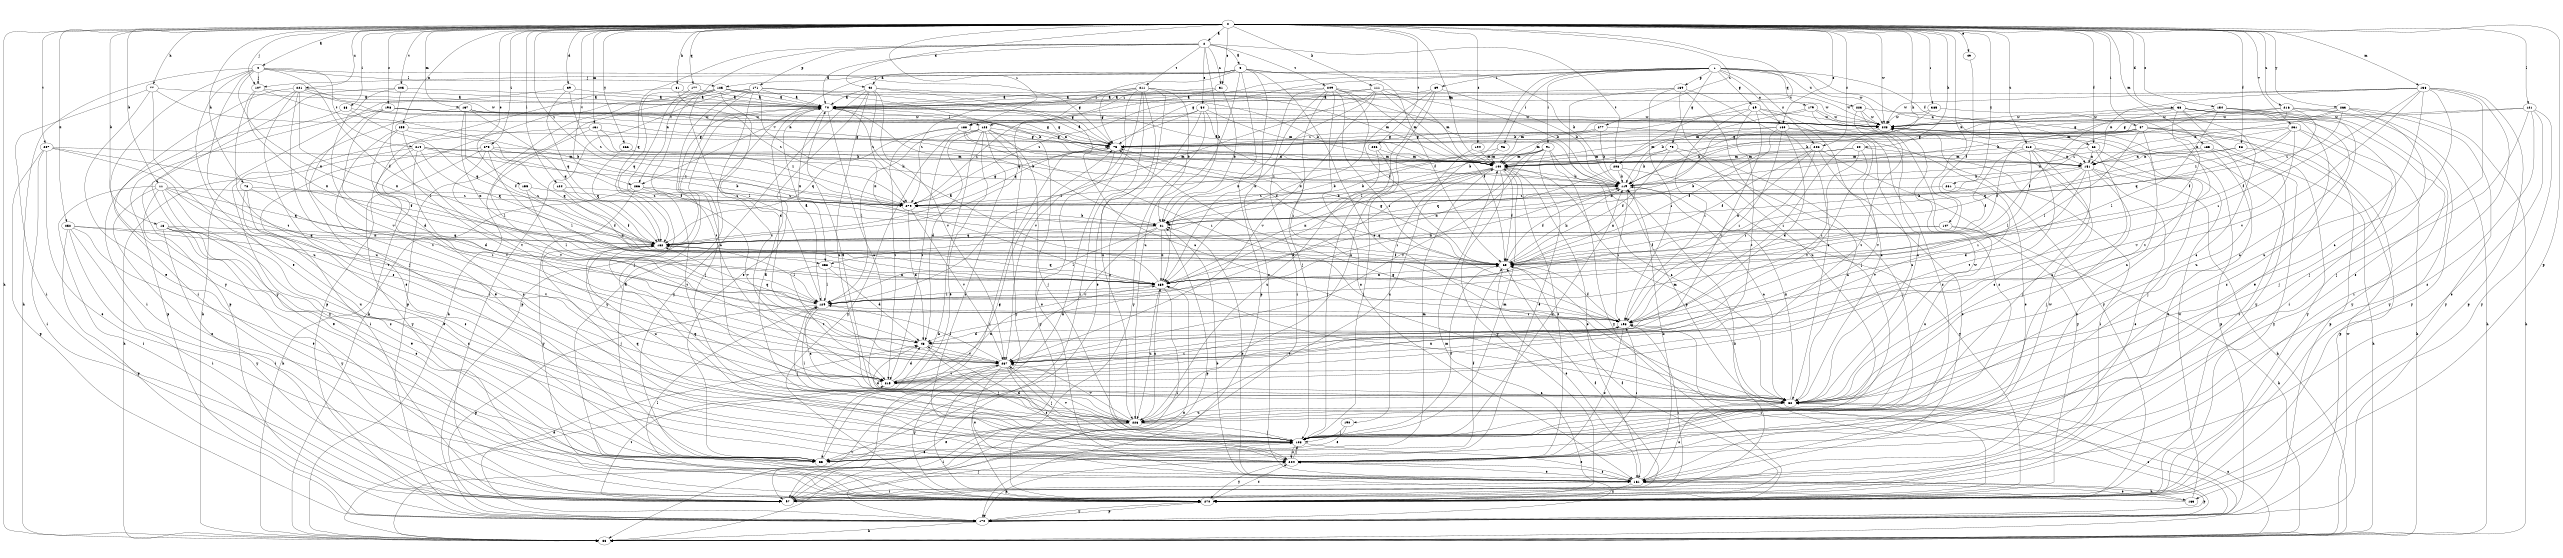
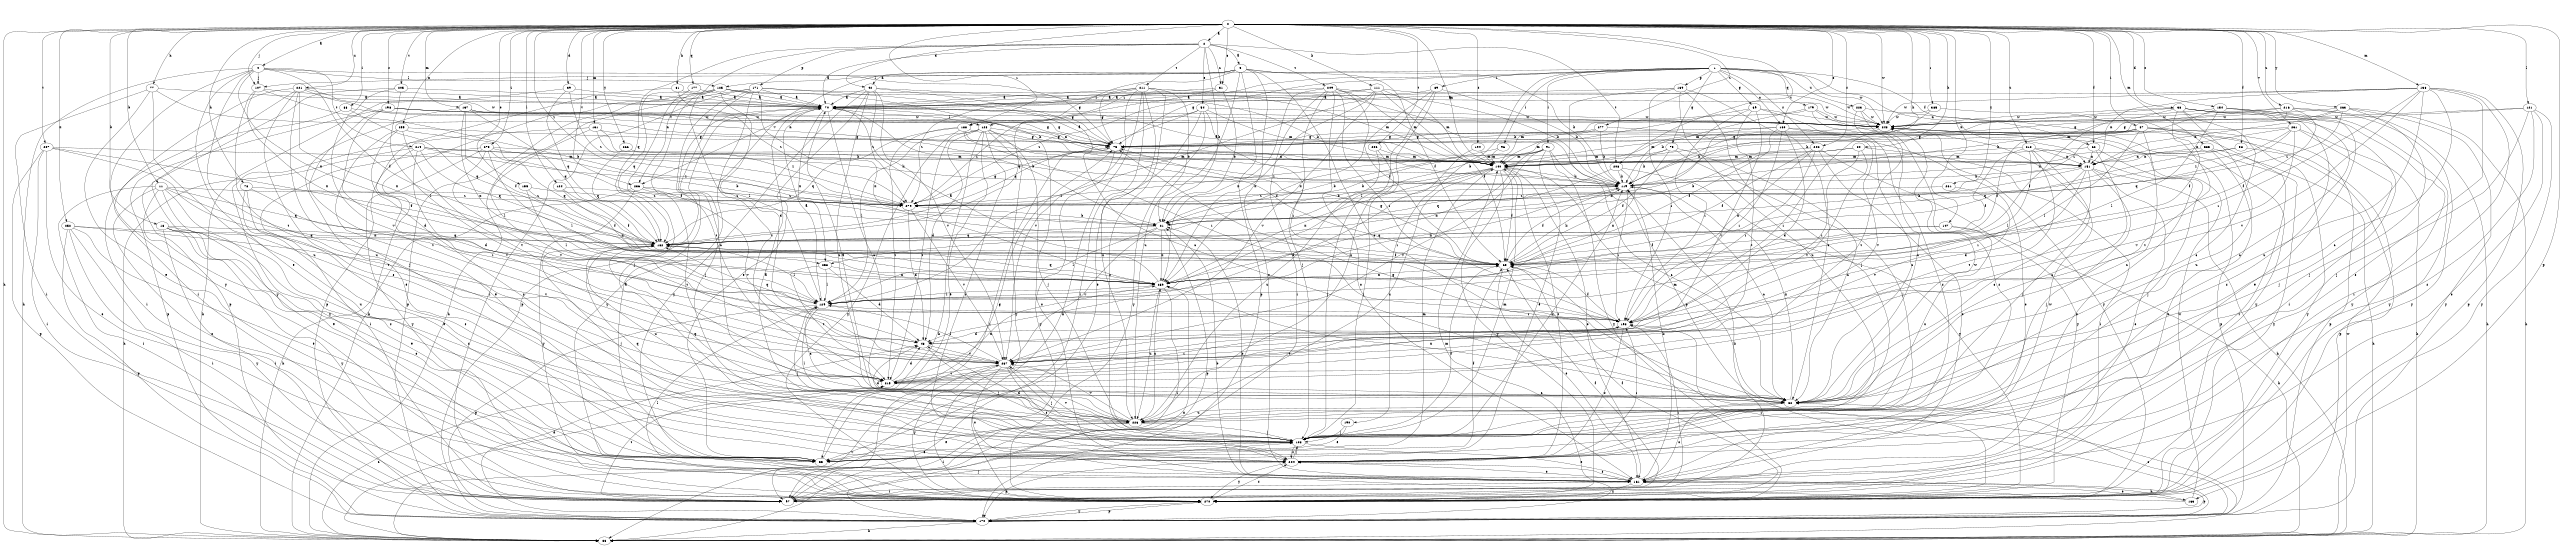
node "49": removed
edge "277" -> "75": label "r" -> "g"
node "135": label "135" -> "535"
edge "69" -> "32": removed, label "c"
edge "86" -> "32": now "86" -> "215"
